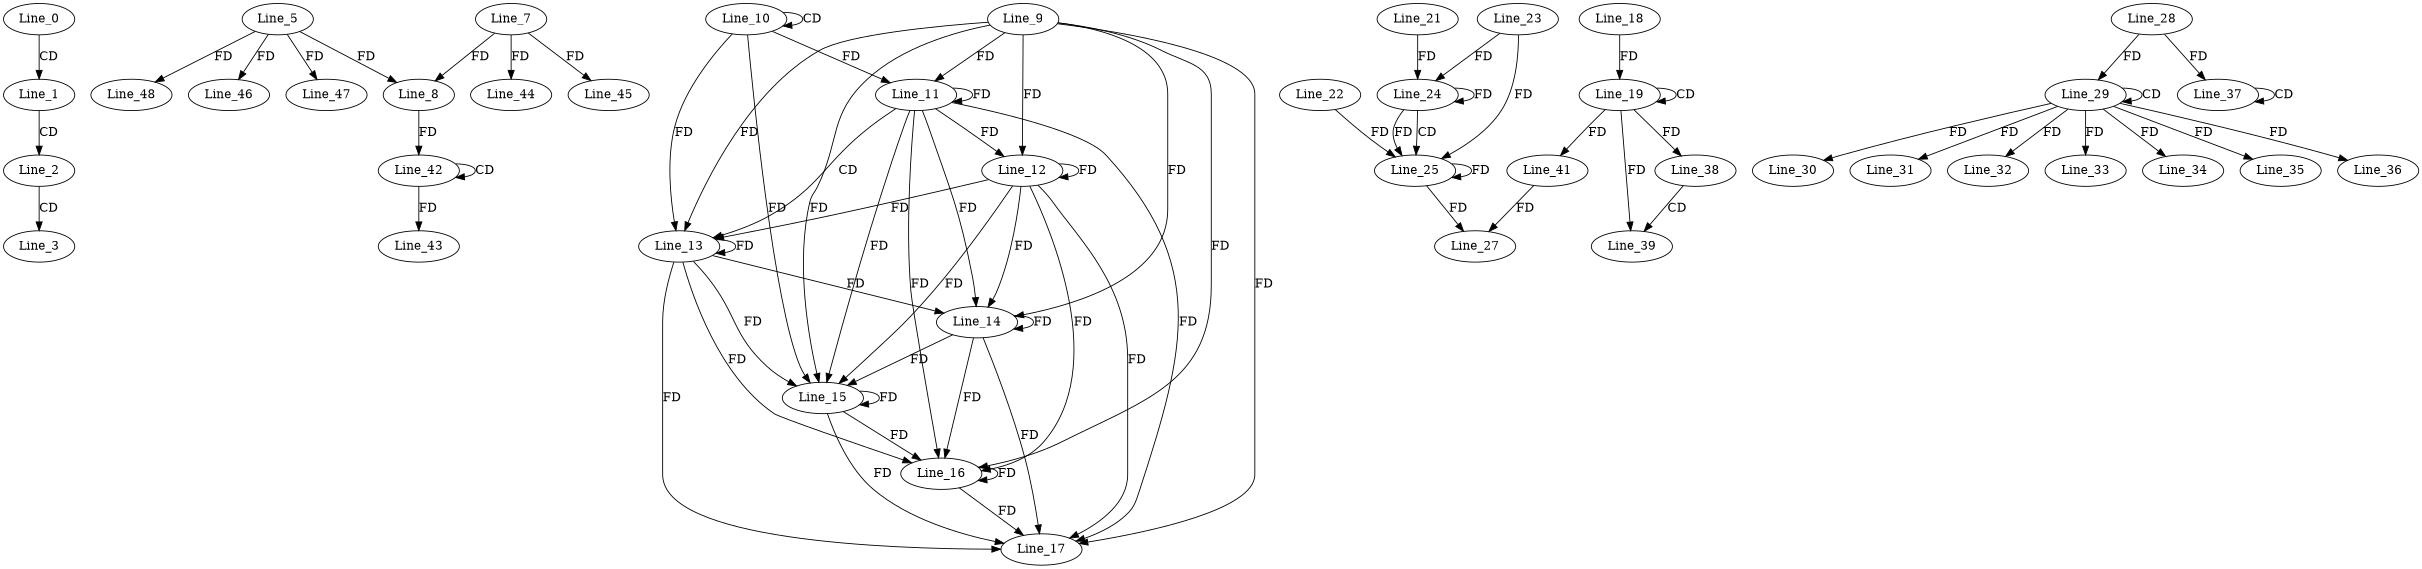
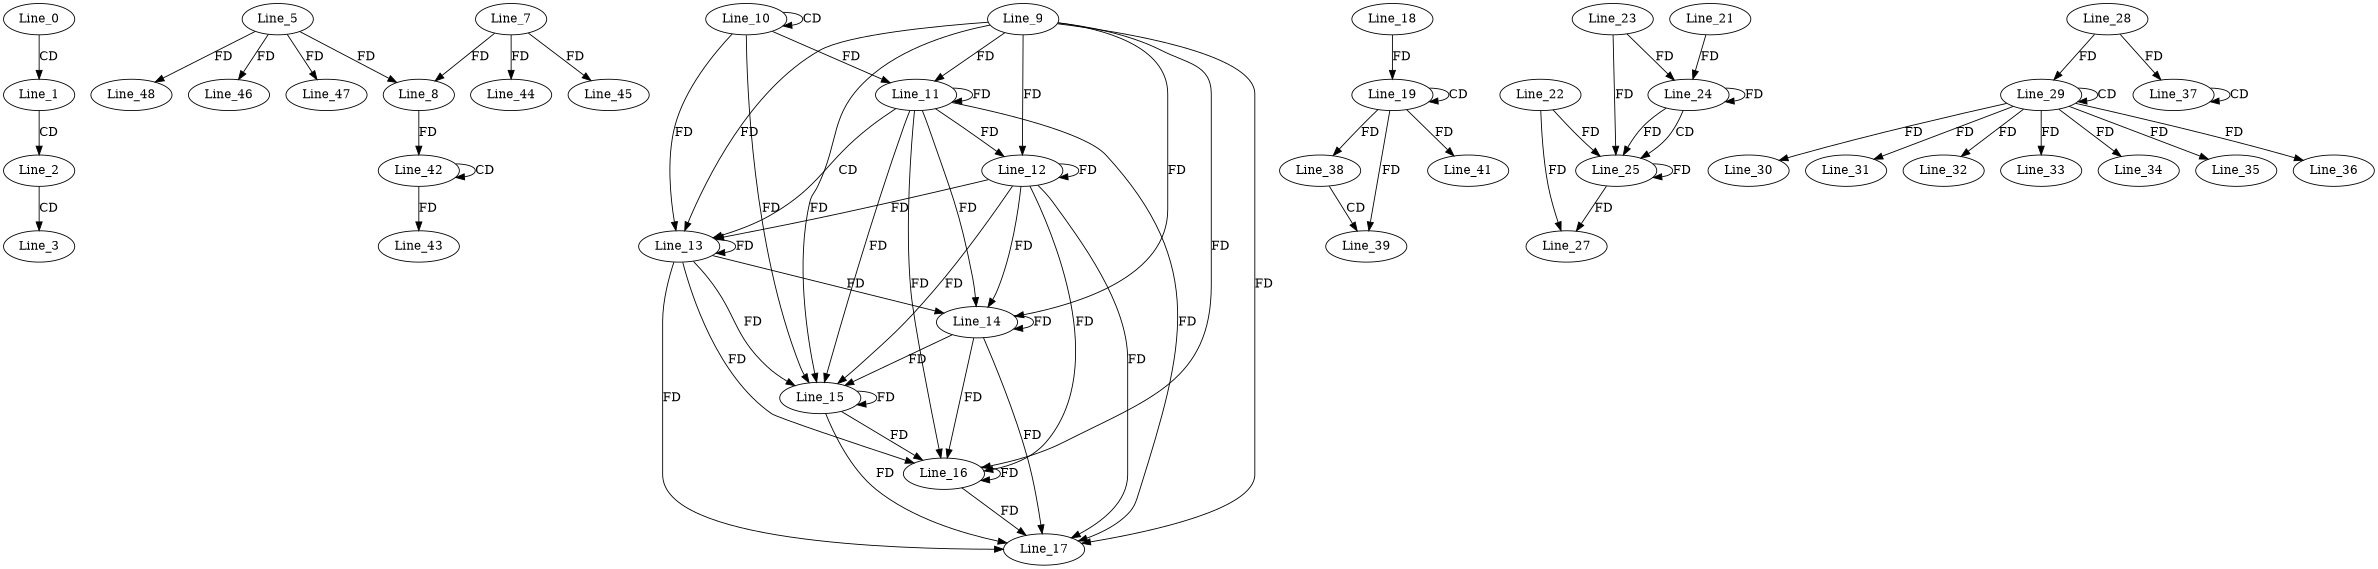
edge "Line_41" -> "Line_27": now "Line_22" -> "Line_27"
